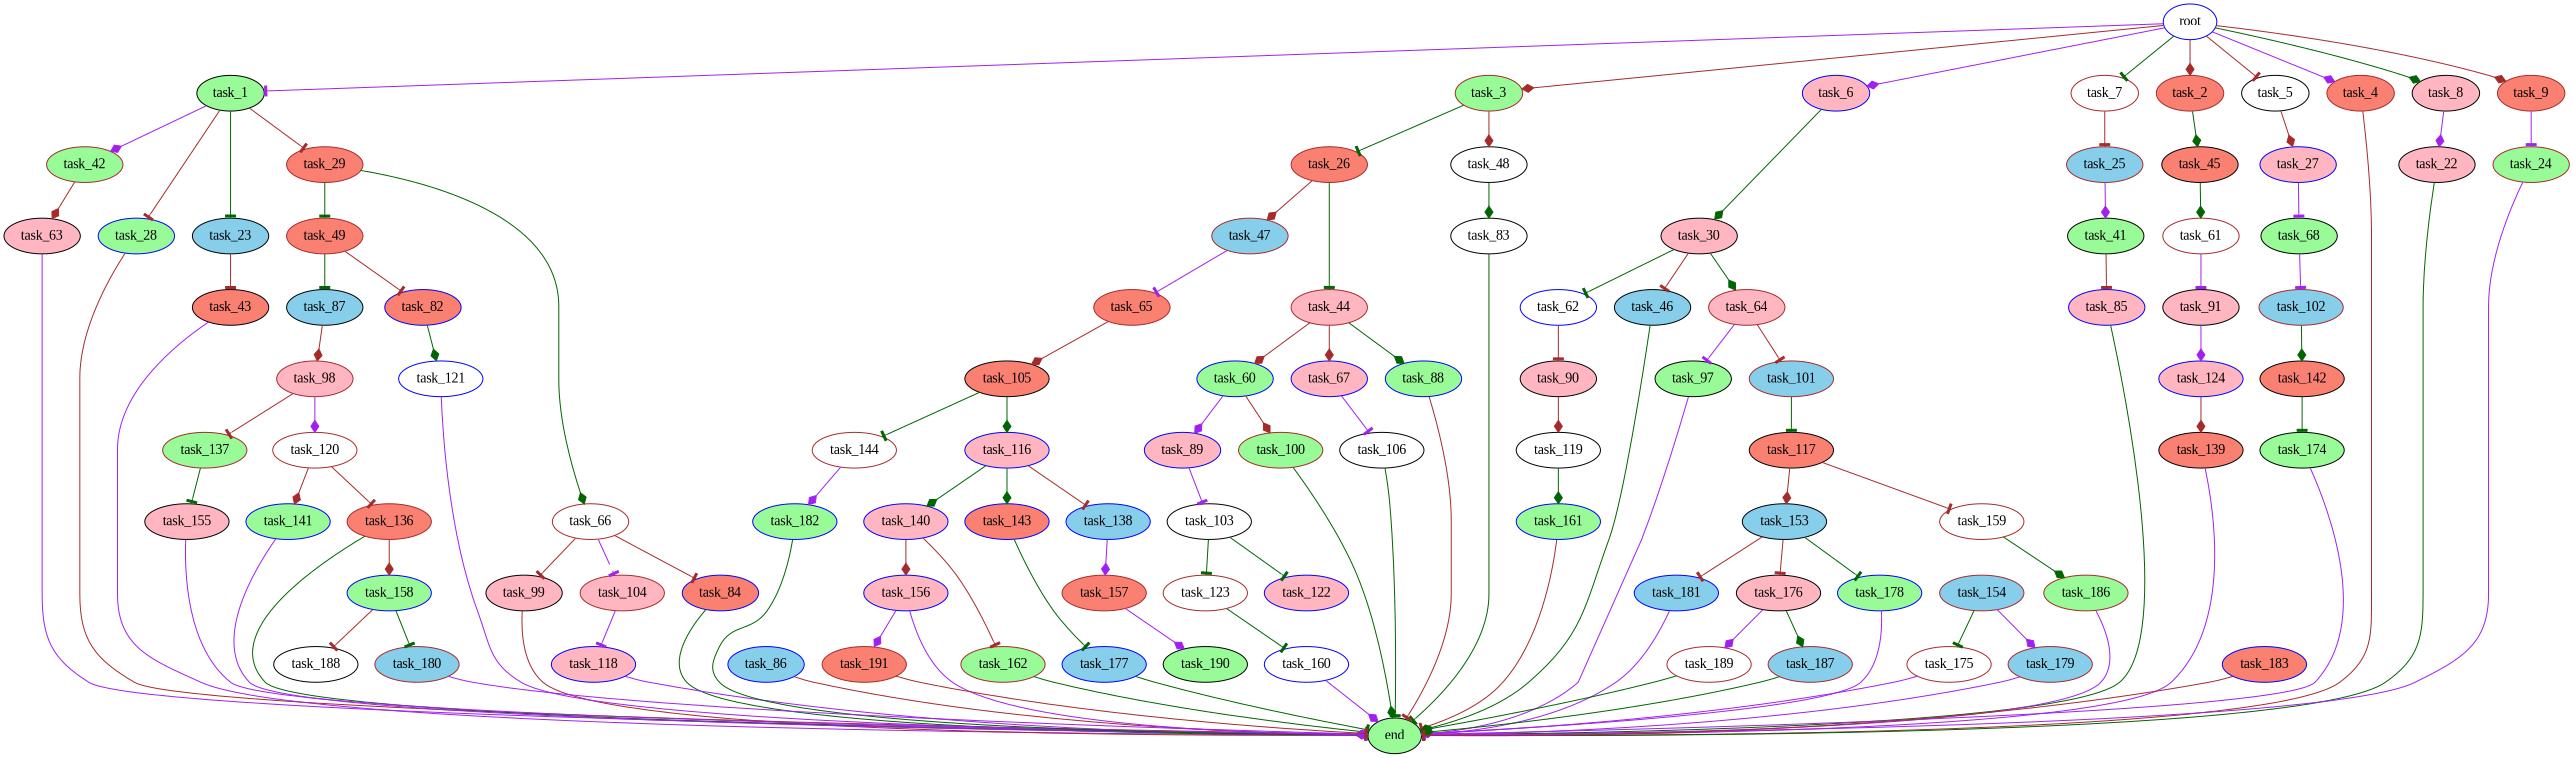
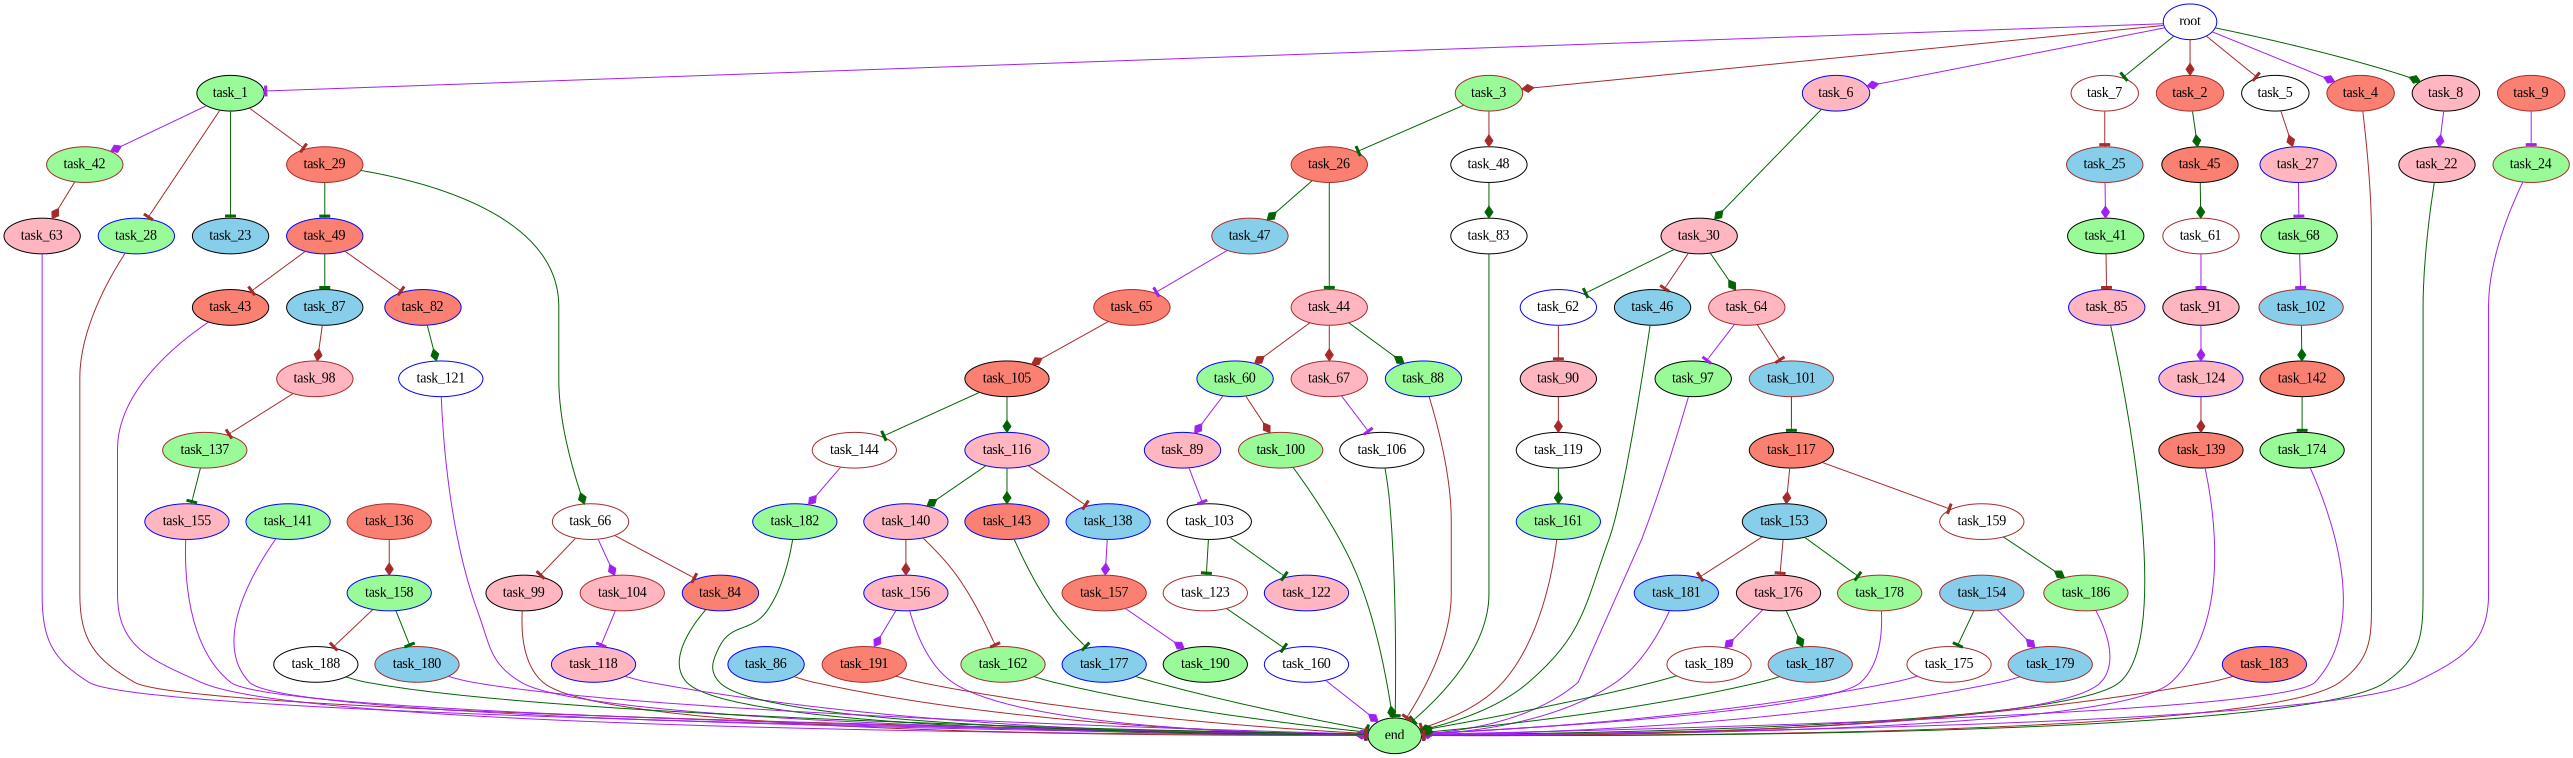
edge "root" -> "task_9": removed
edge "task_26" -> "task_47": color brown -> darkgreen
node "task_49": color brown -> blue
edge "task_23" -> "task_43": now "task_49" -> "task_43"
node "task_67": color blue -> brown
node "task_120": removed
node "task_155": color black -> blue
edge "task_66" -> "task_104": arrowhead tee -> diamond
node "task_178": color blue -> brown
edge "task_24" -> "end": arrowhead tee -> diamond
edge "task_136" -> "end": now "task_188" -> "end"
